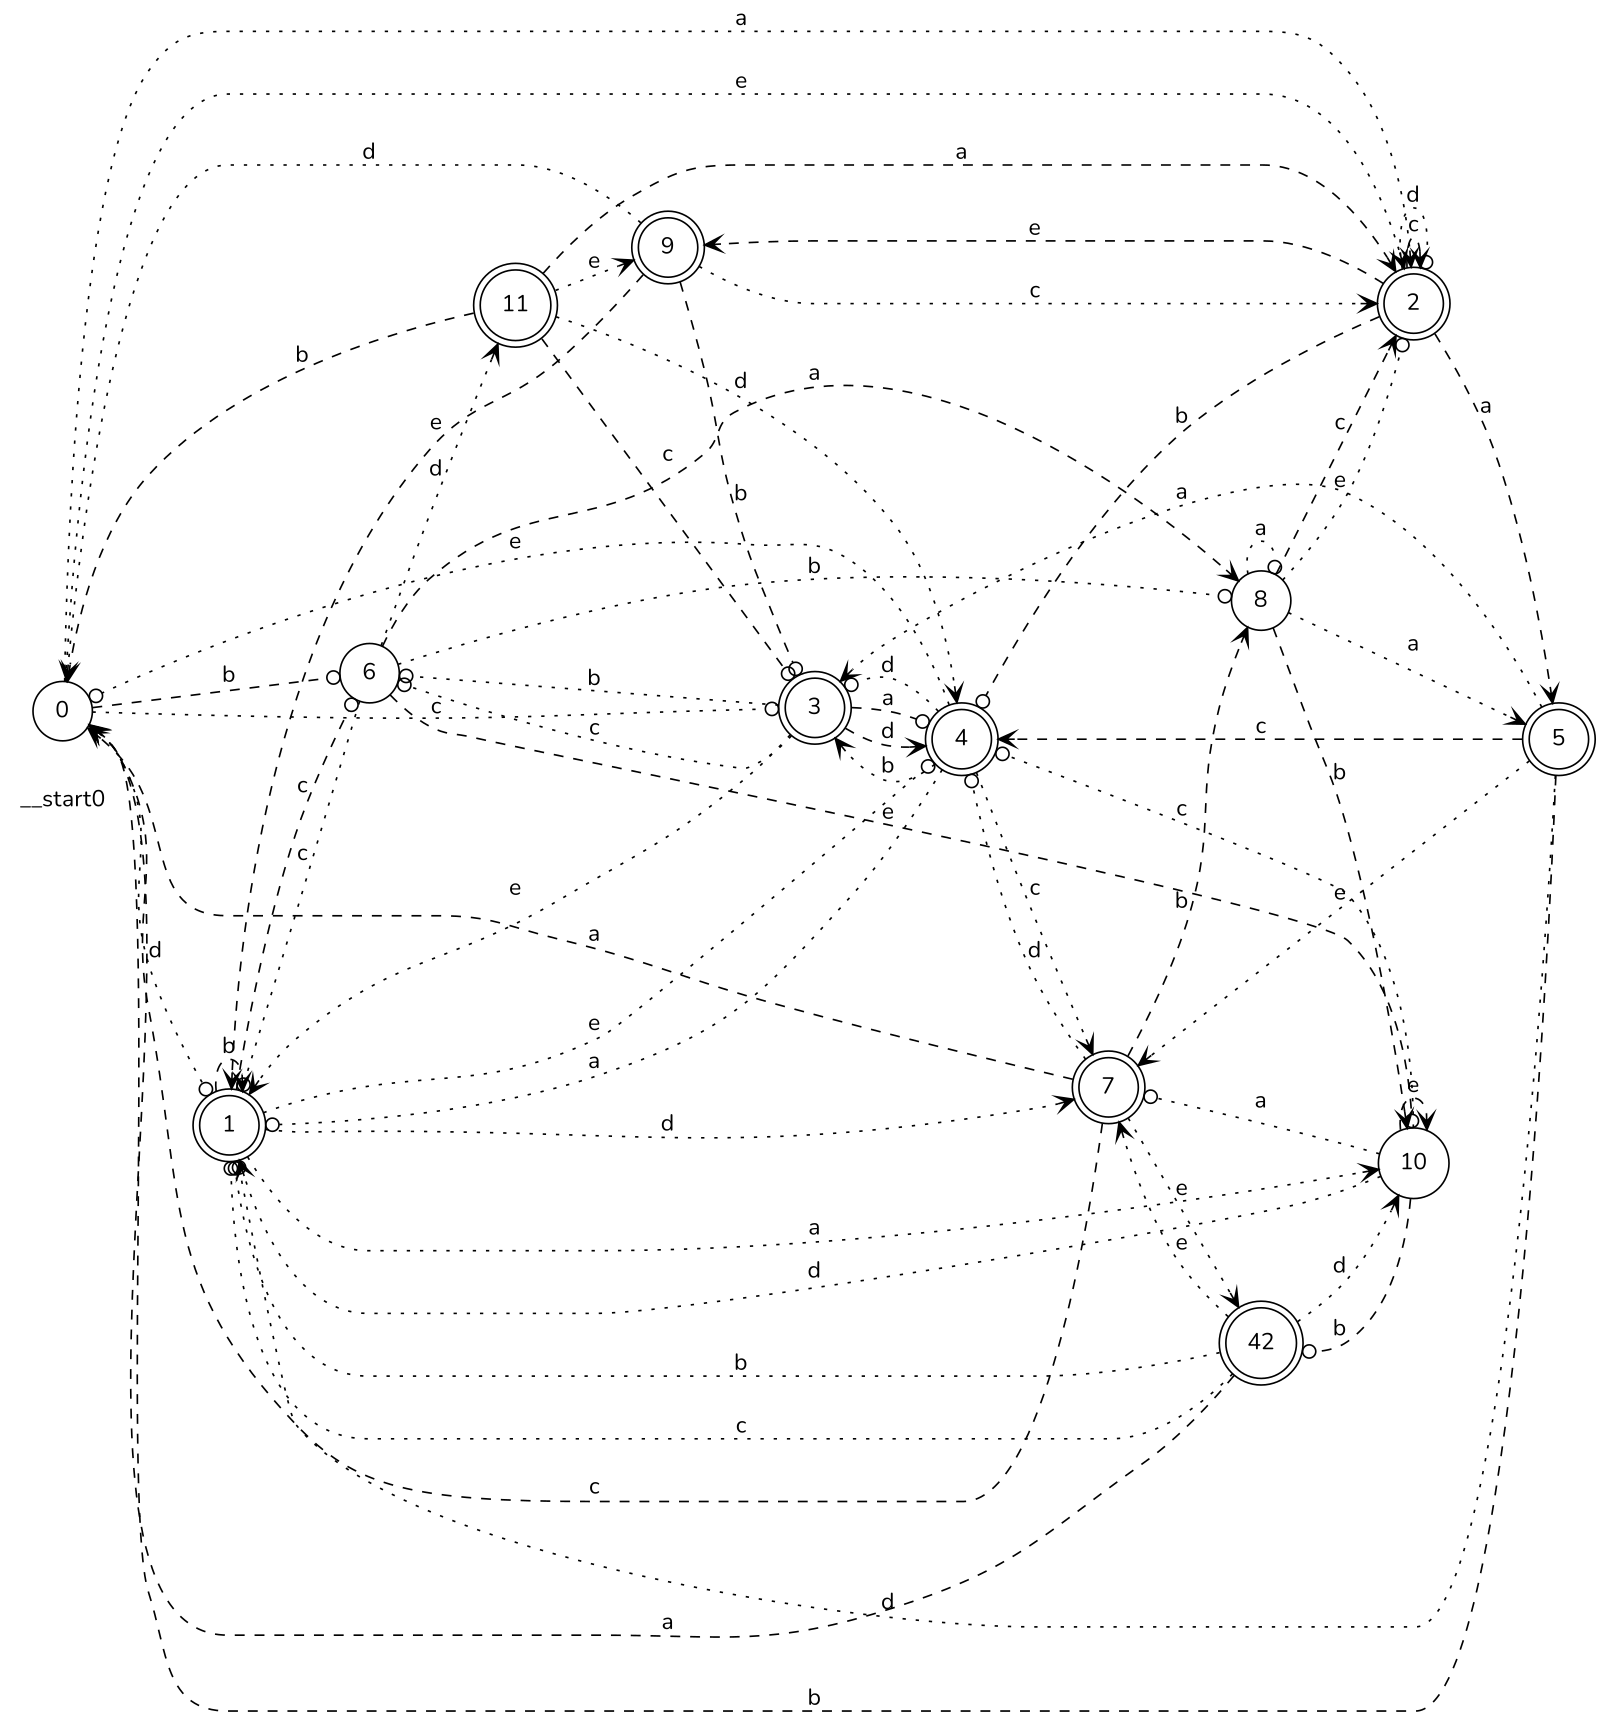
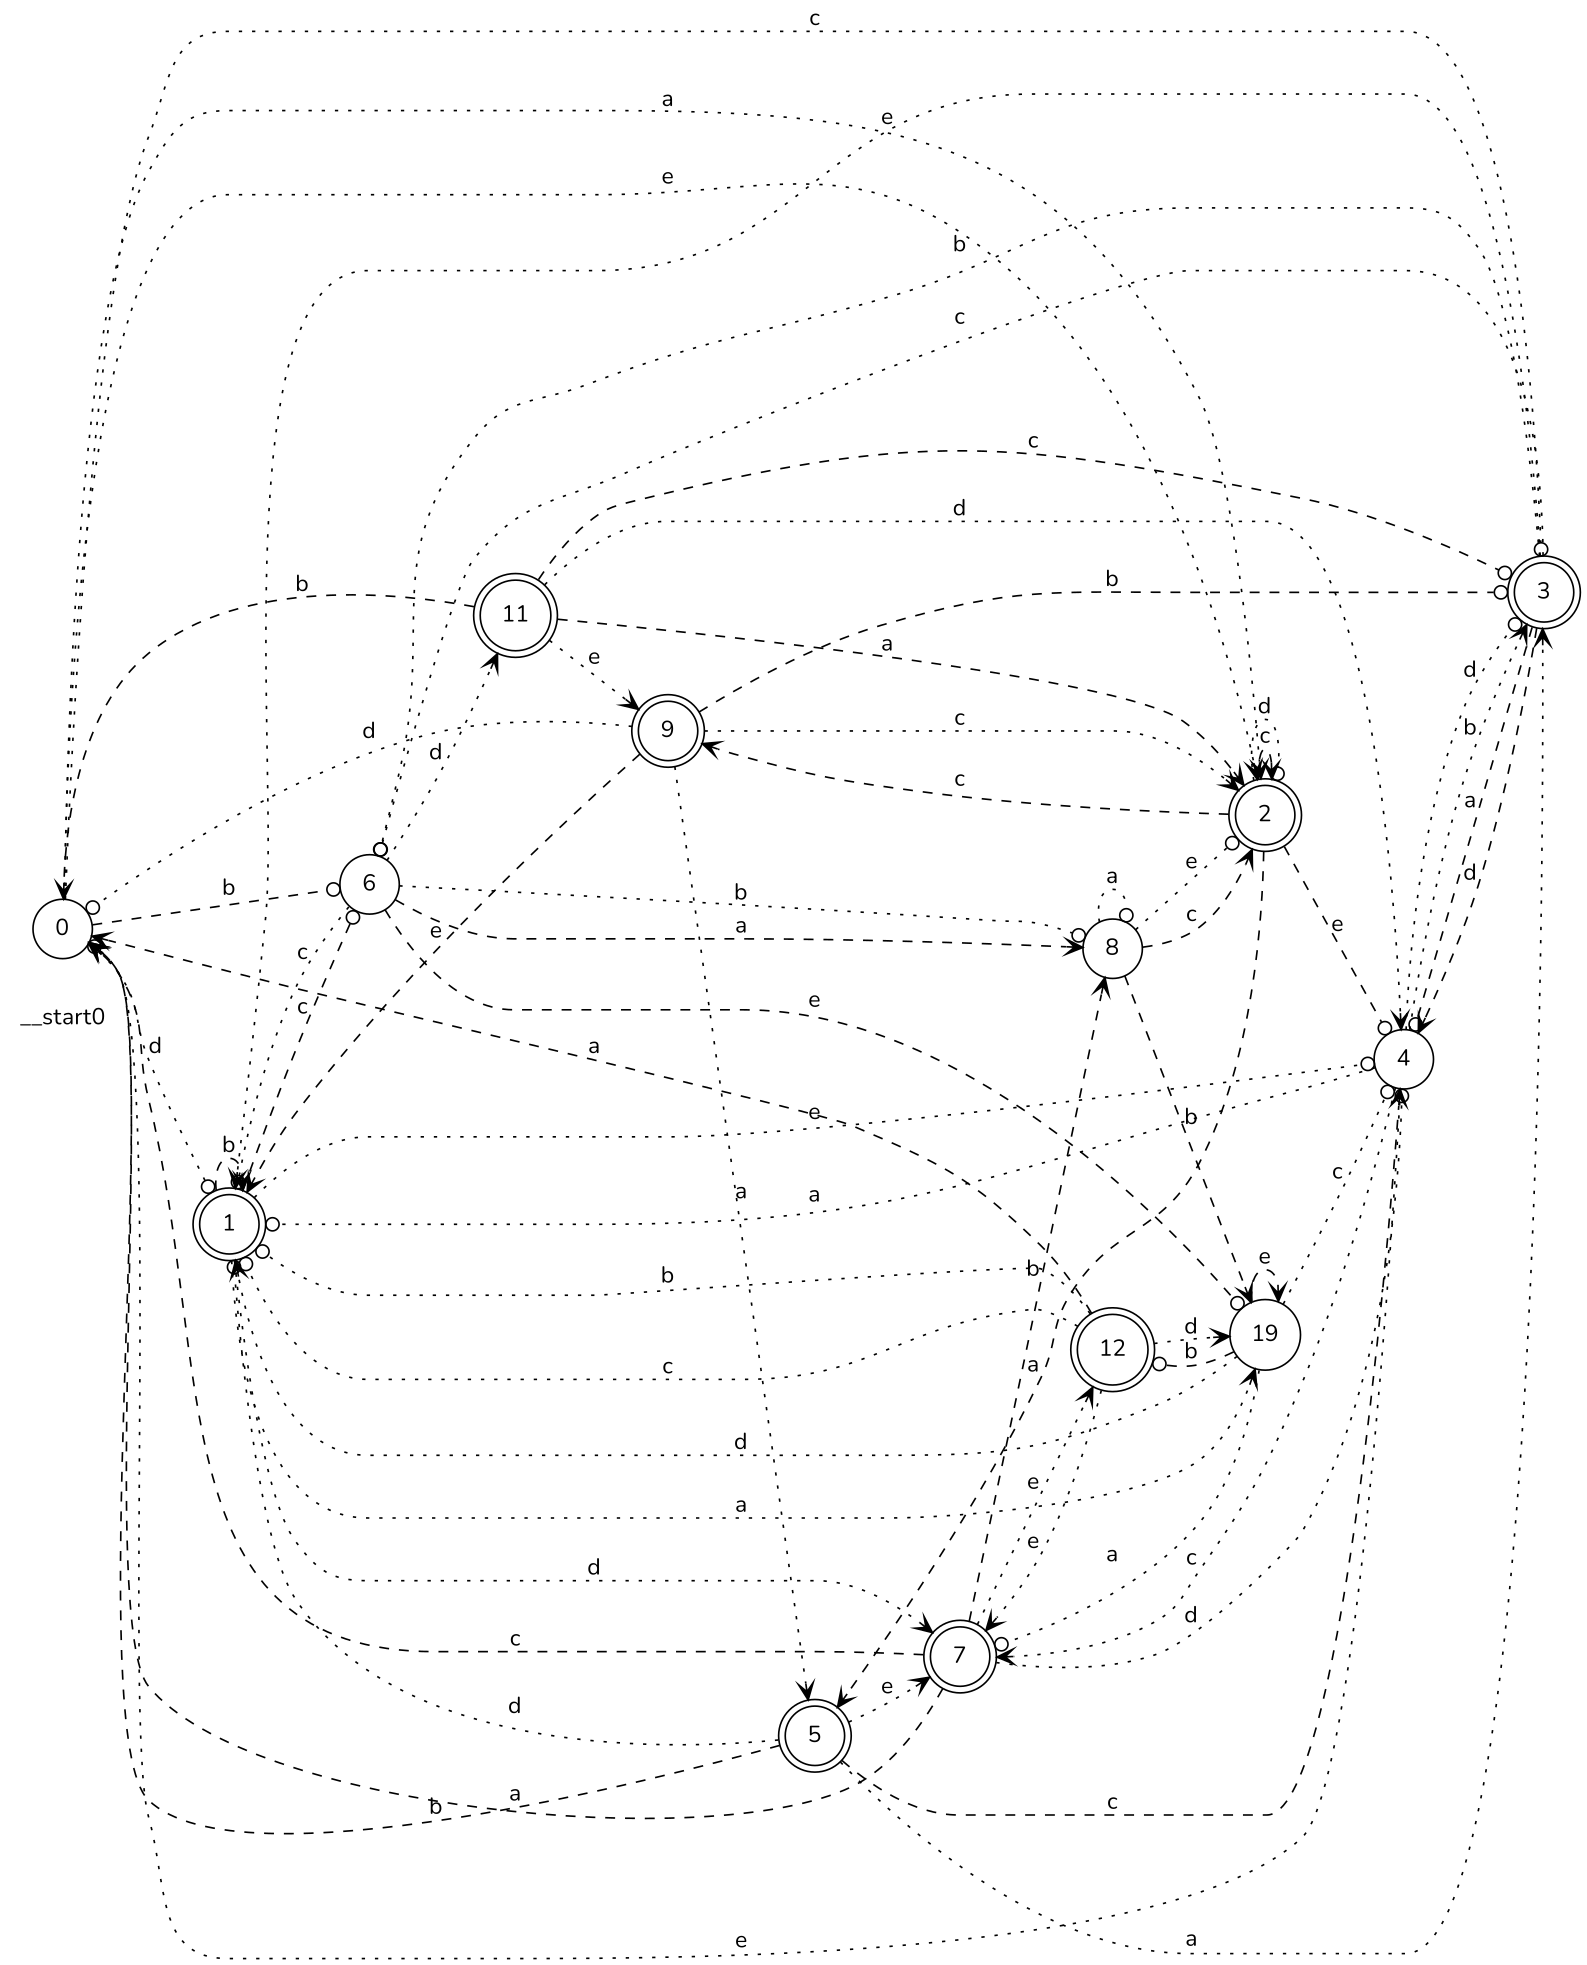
edge "9" -> "0": arrowhead vee -> odot
edge "2" -> "9": label "e" -> "c"
edge "2" -> "4": label "b" -> "e"
edge "8" -> "5": now "9" -> "5"
node "4": shape doublecircle -> circle
node "10": label "10" -> "19"
node "42": label "42" -> "12"
